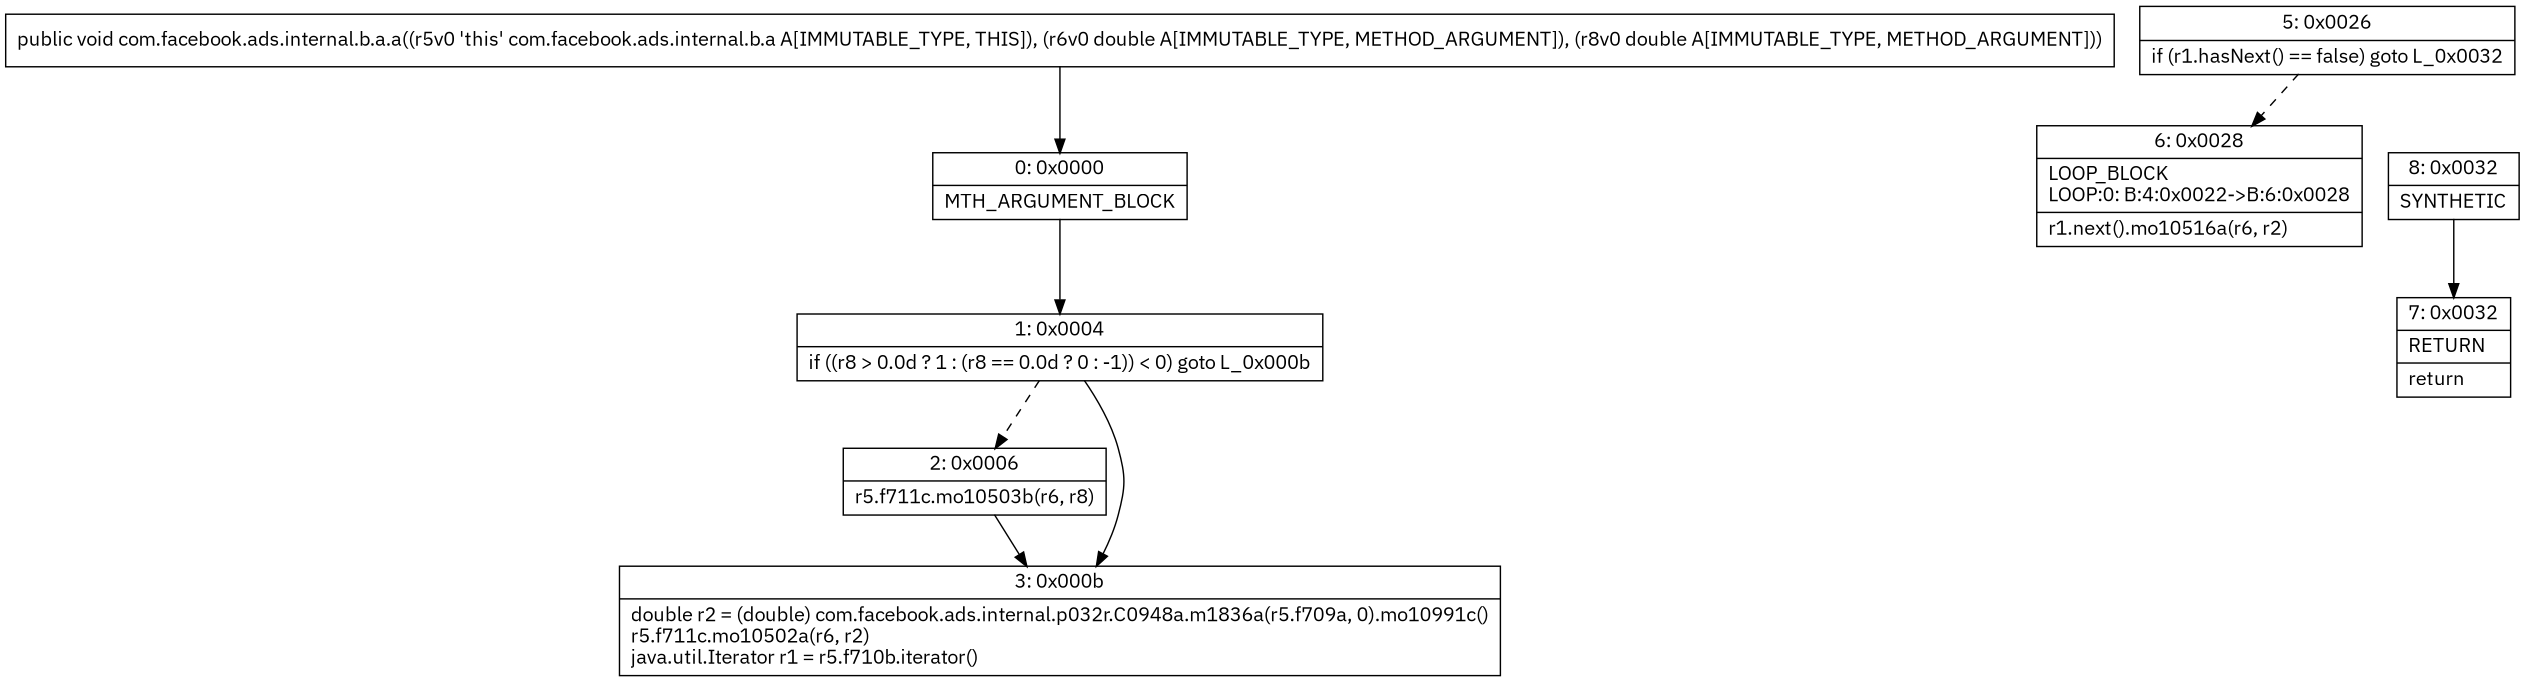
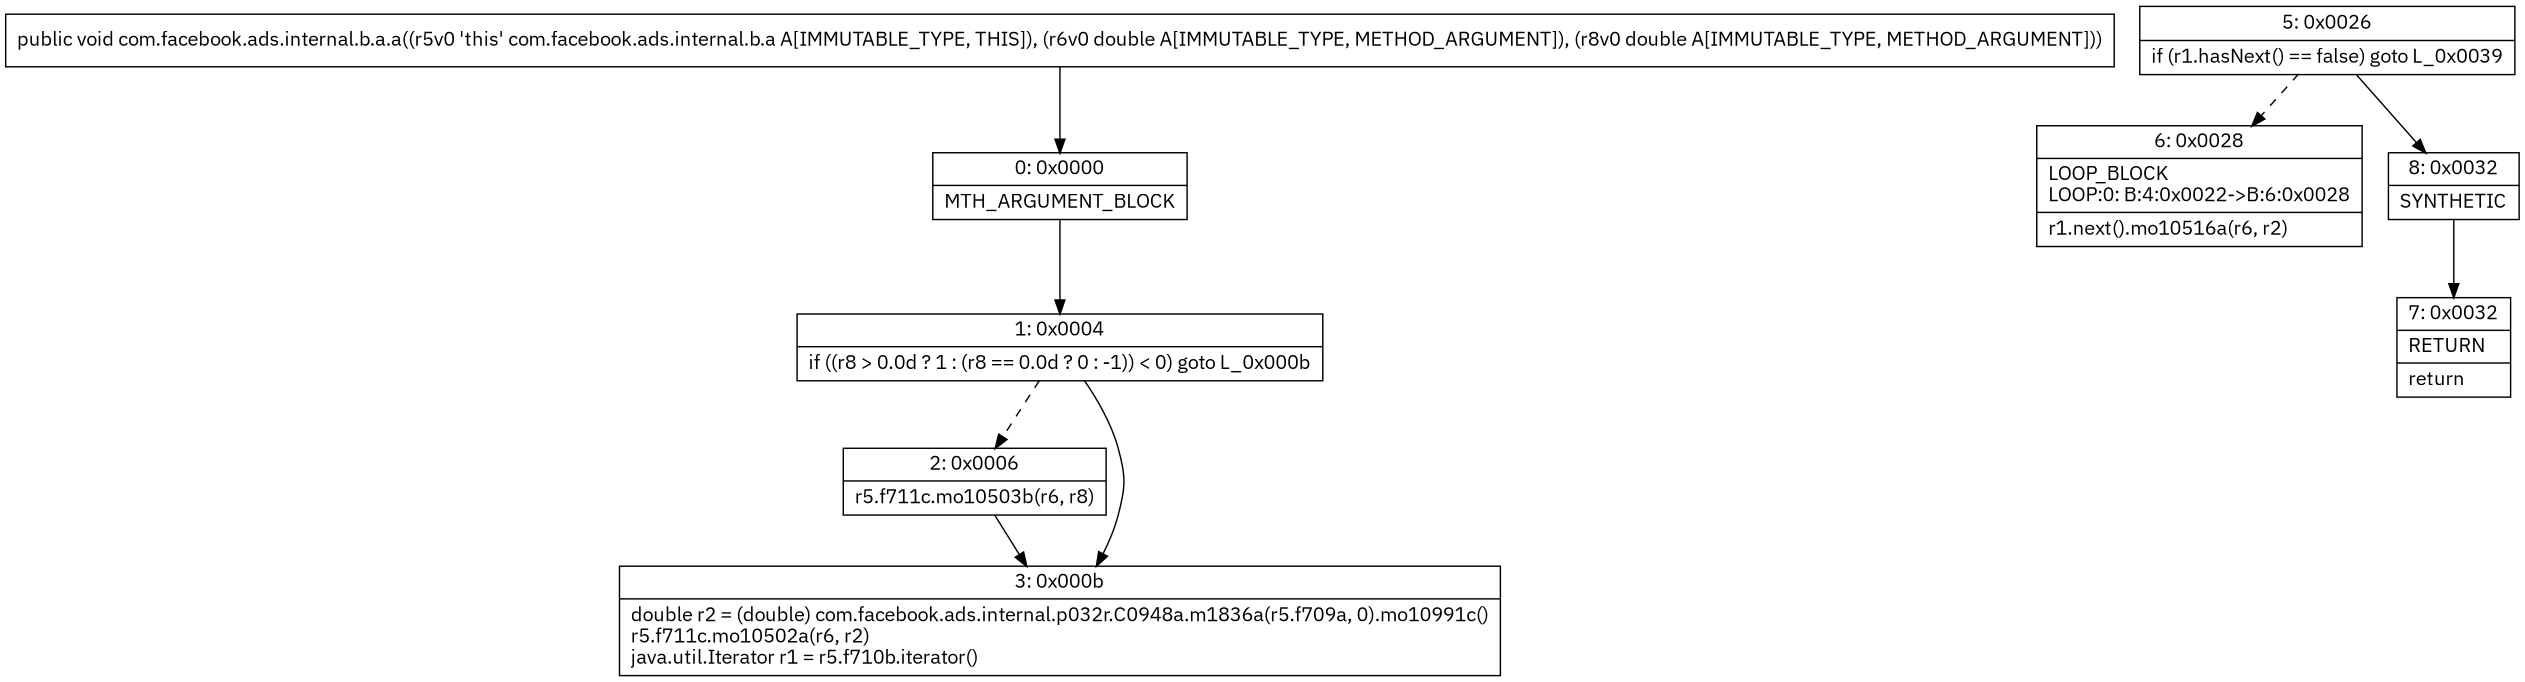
node "5: 0x0026": text "if (r1.hasNext() == false) goto L_0x0032" -> "if (r1.hasNext() == false) goto L_0x0039"
edge "5: 0x0026" -> "8: 0x0032": added
